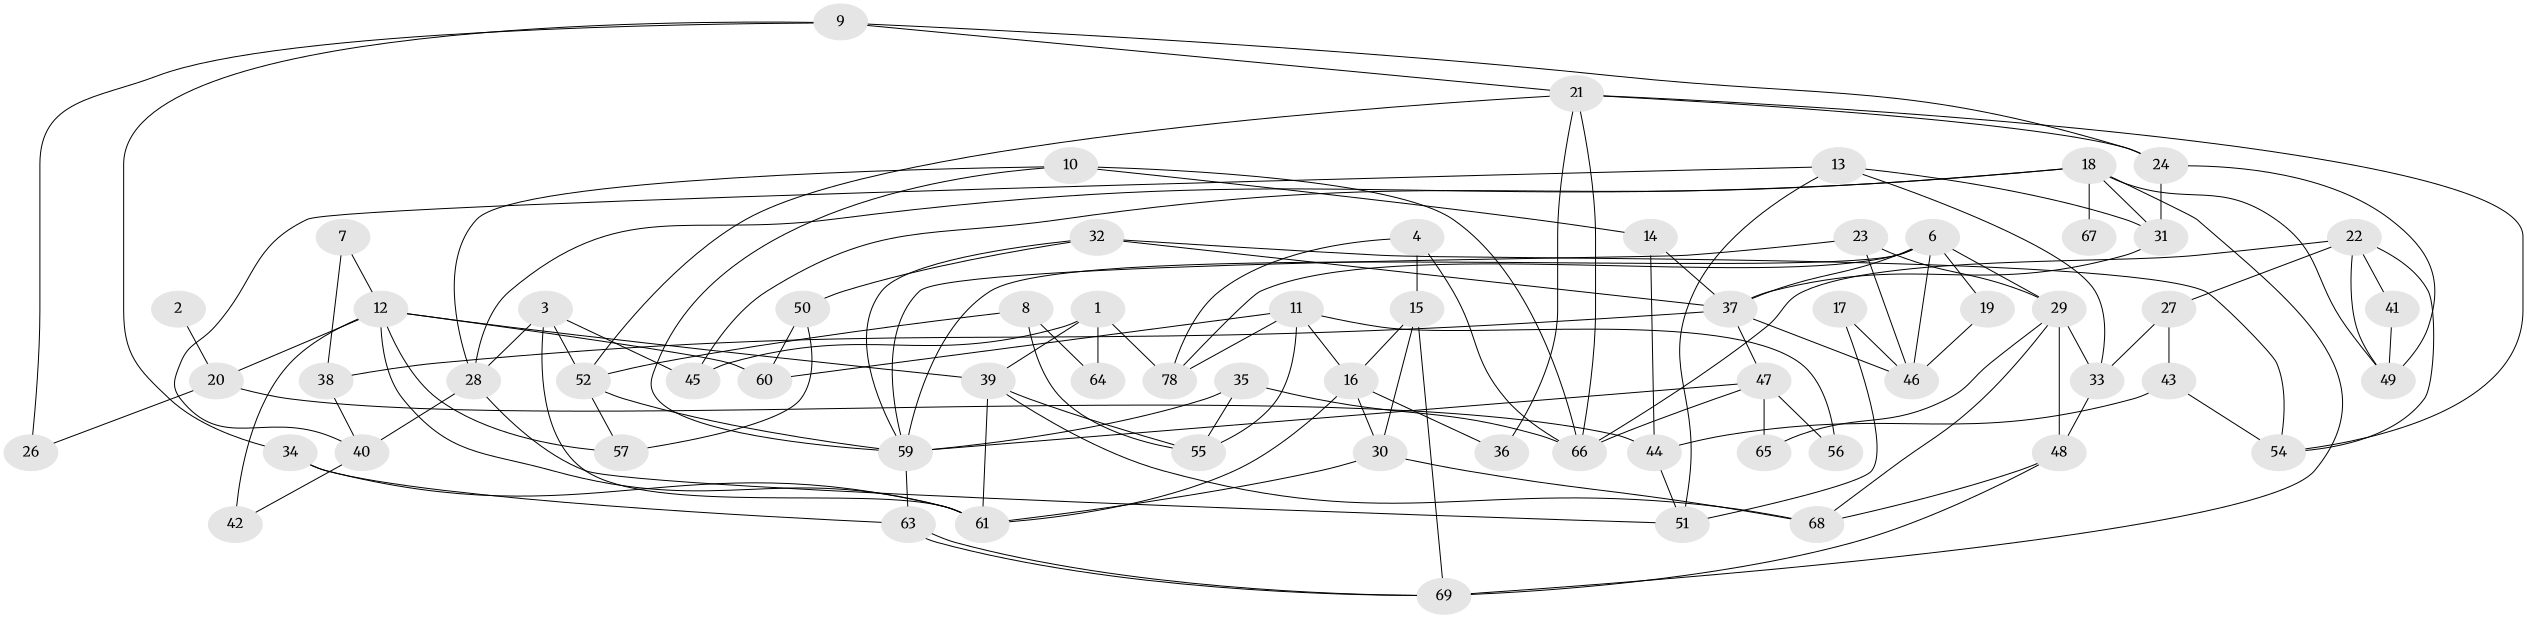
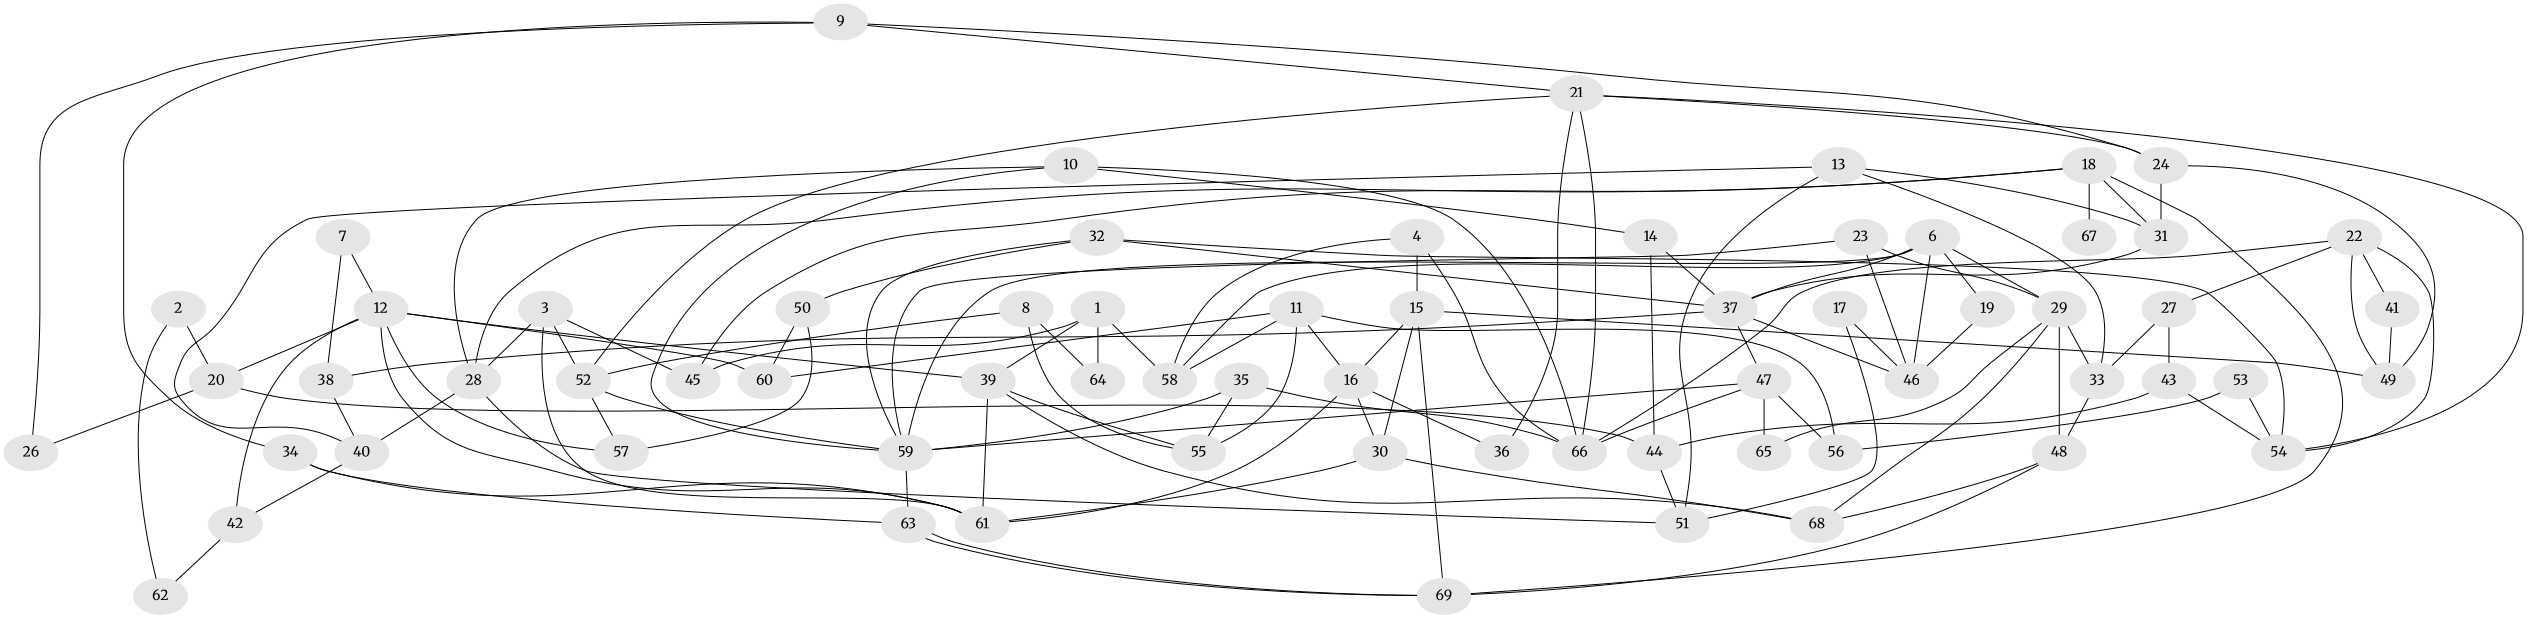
edge "18" -- "49": now "15" -- "49"
node "78": label "78" -> "58"
node "53": added
node "62": added
